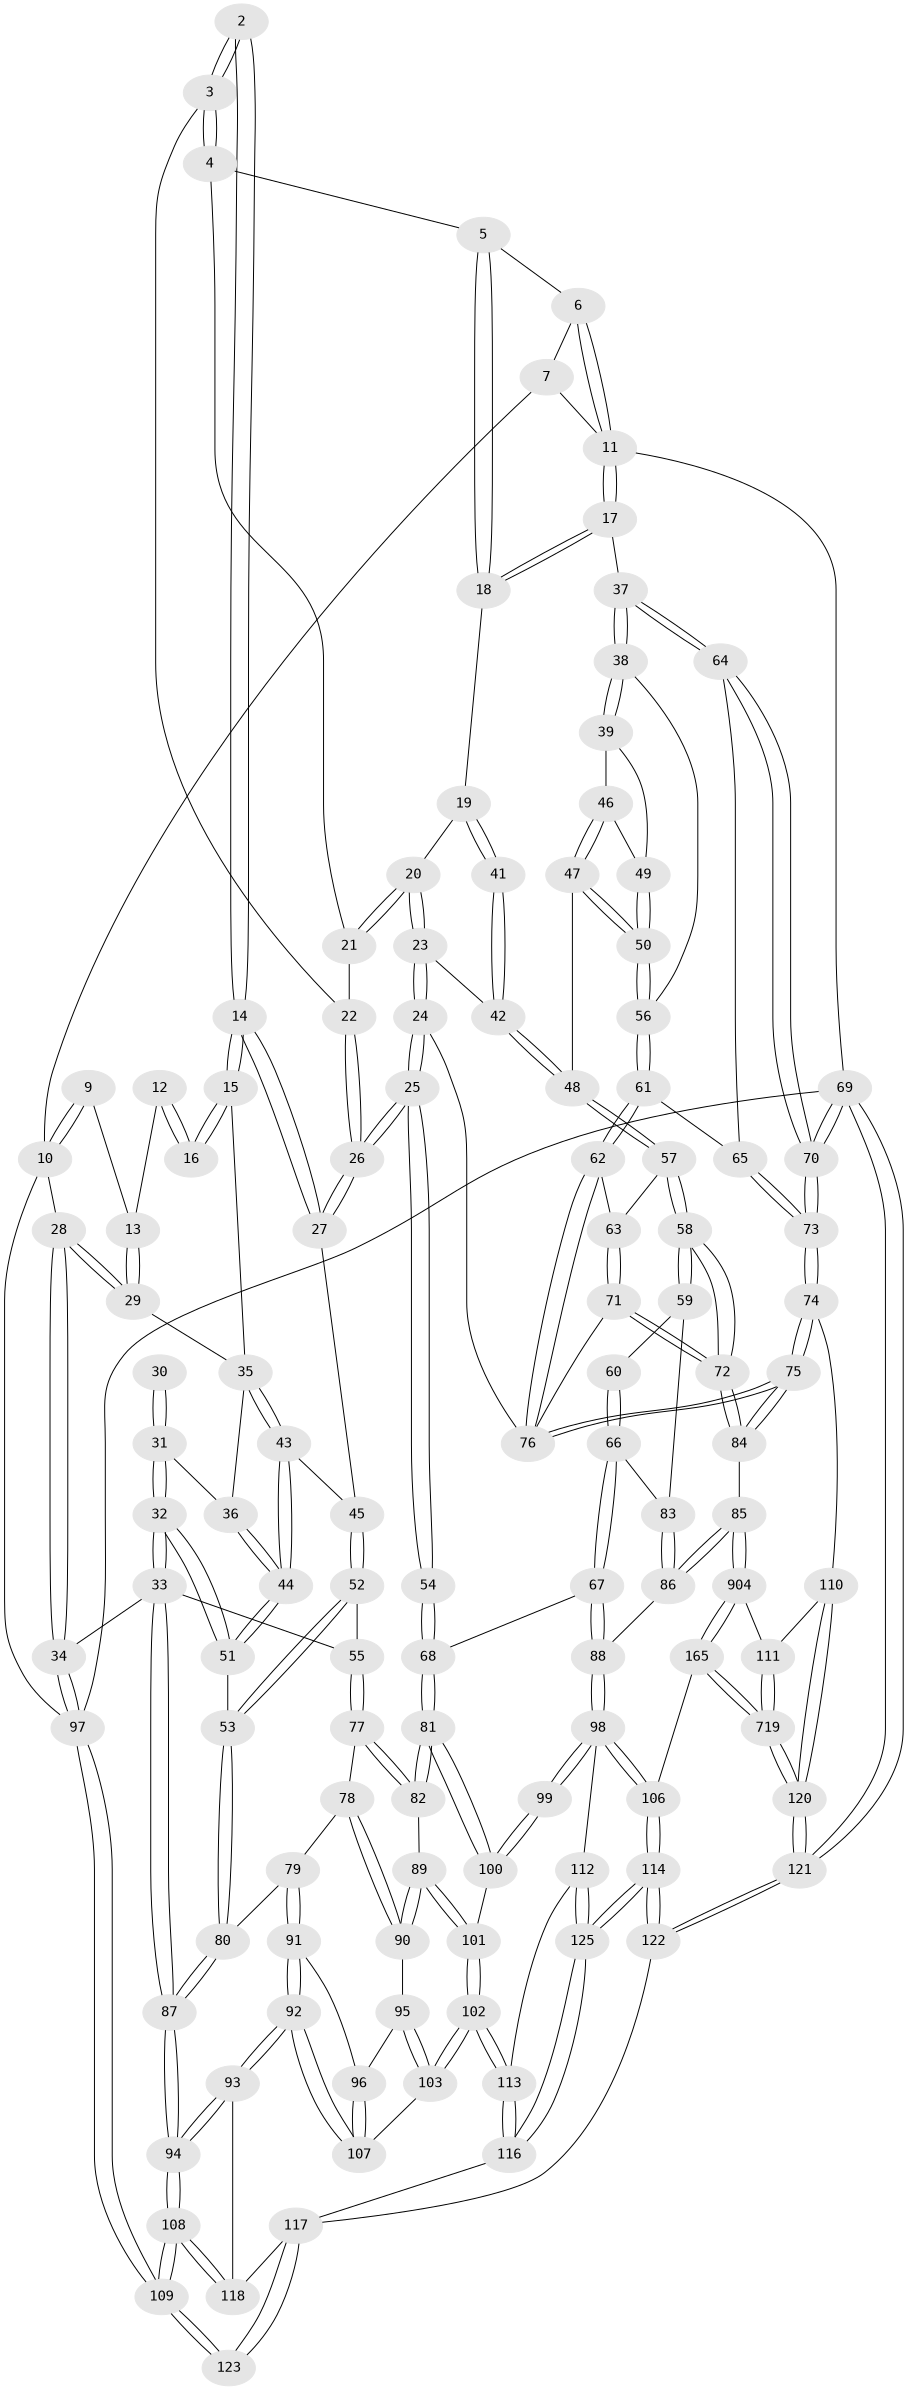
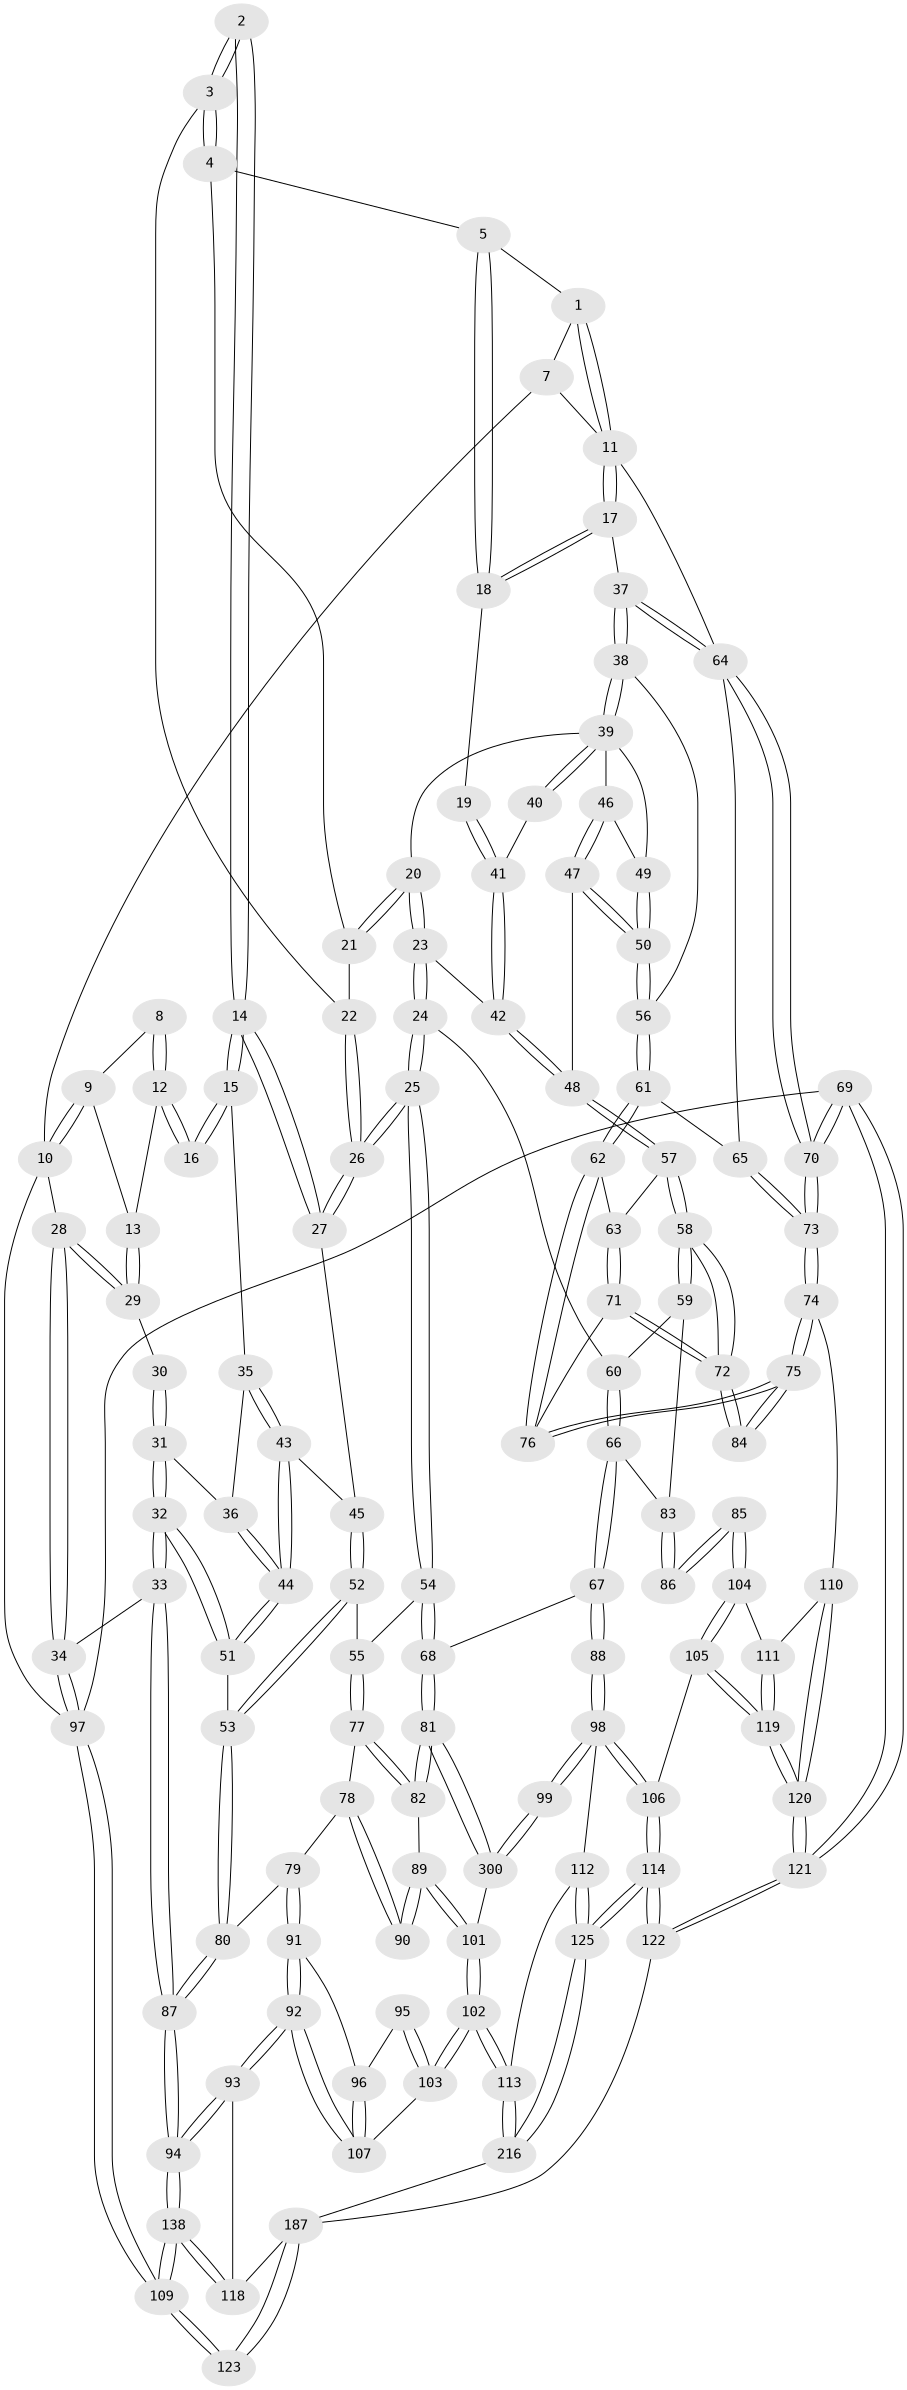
node "6": label "6" -> "1"
edge "11" -- "69": now "11" -- "64"
node "40": added
edge "19" -- "20": now "39" -- "20"
node "8": added
edge "24" -- "76": now "24" -- "60"
edge "29" -- "35": now "29" -- "30"
edge "84" -- "85": removed
node "904": label "904" -> "104"
edge "86" -- "88": removed
edge "33" -- "55": now "54" -- "55"
node "165": label "165" -> "105"
node "719": label "719" -> "119"
node "100": label "100" -> "300"
edge "90" -- "95": removed
node "116": label "116" -> "216"
node "108": label "108" -> "138"
node "117": label "117" -> "187"
